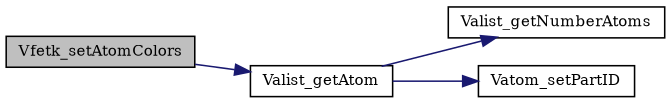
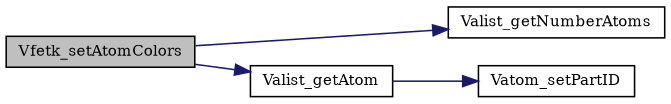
edge "Valist_getAtom" -> "Valist_getNumberAtoms": now "Vfetk_setAtomColors" -> "Valist_getNumberAtoms"
